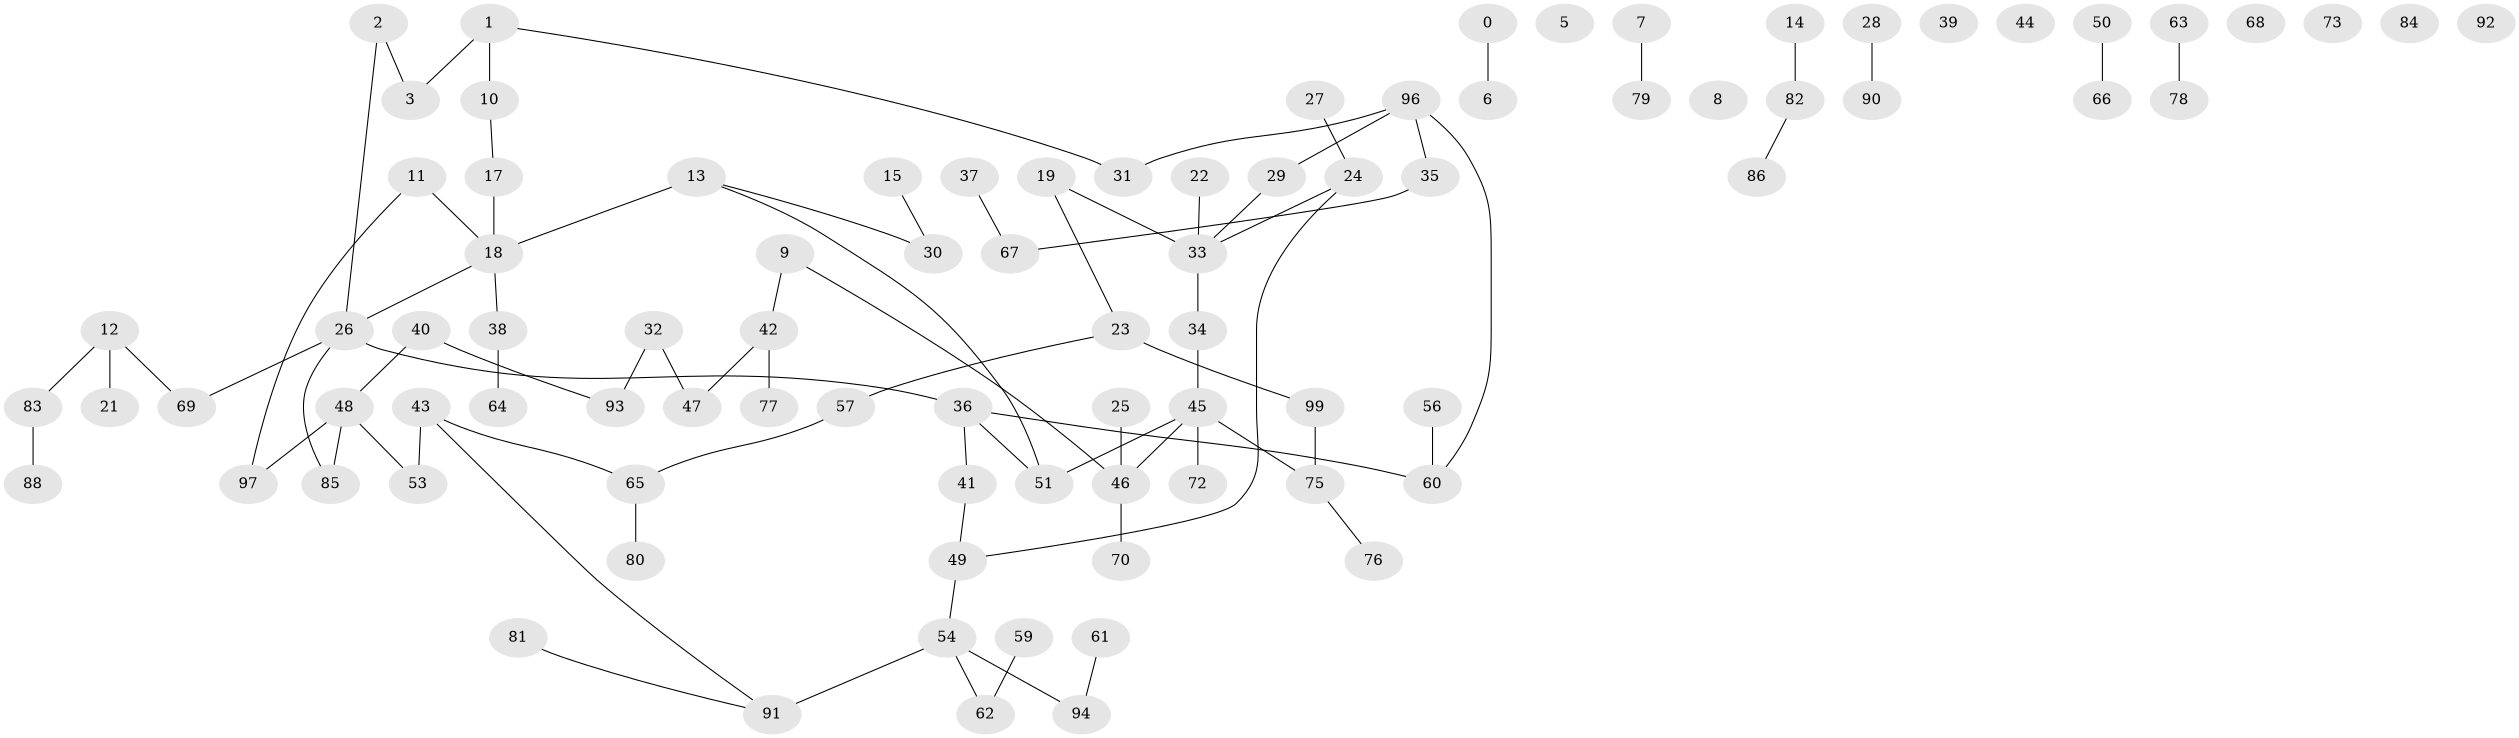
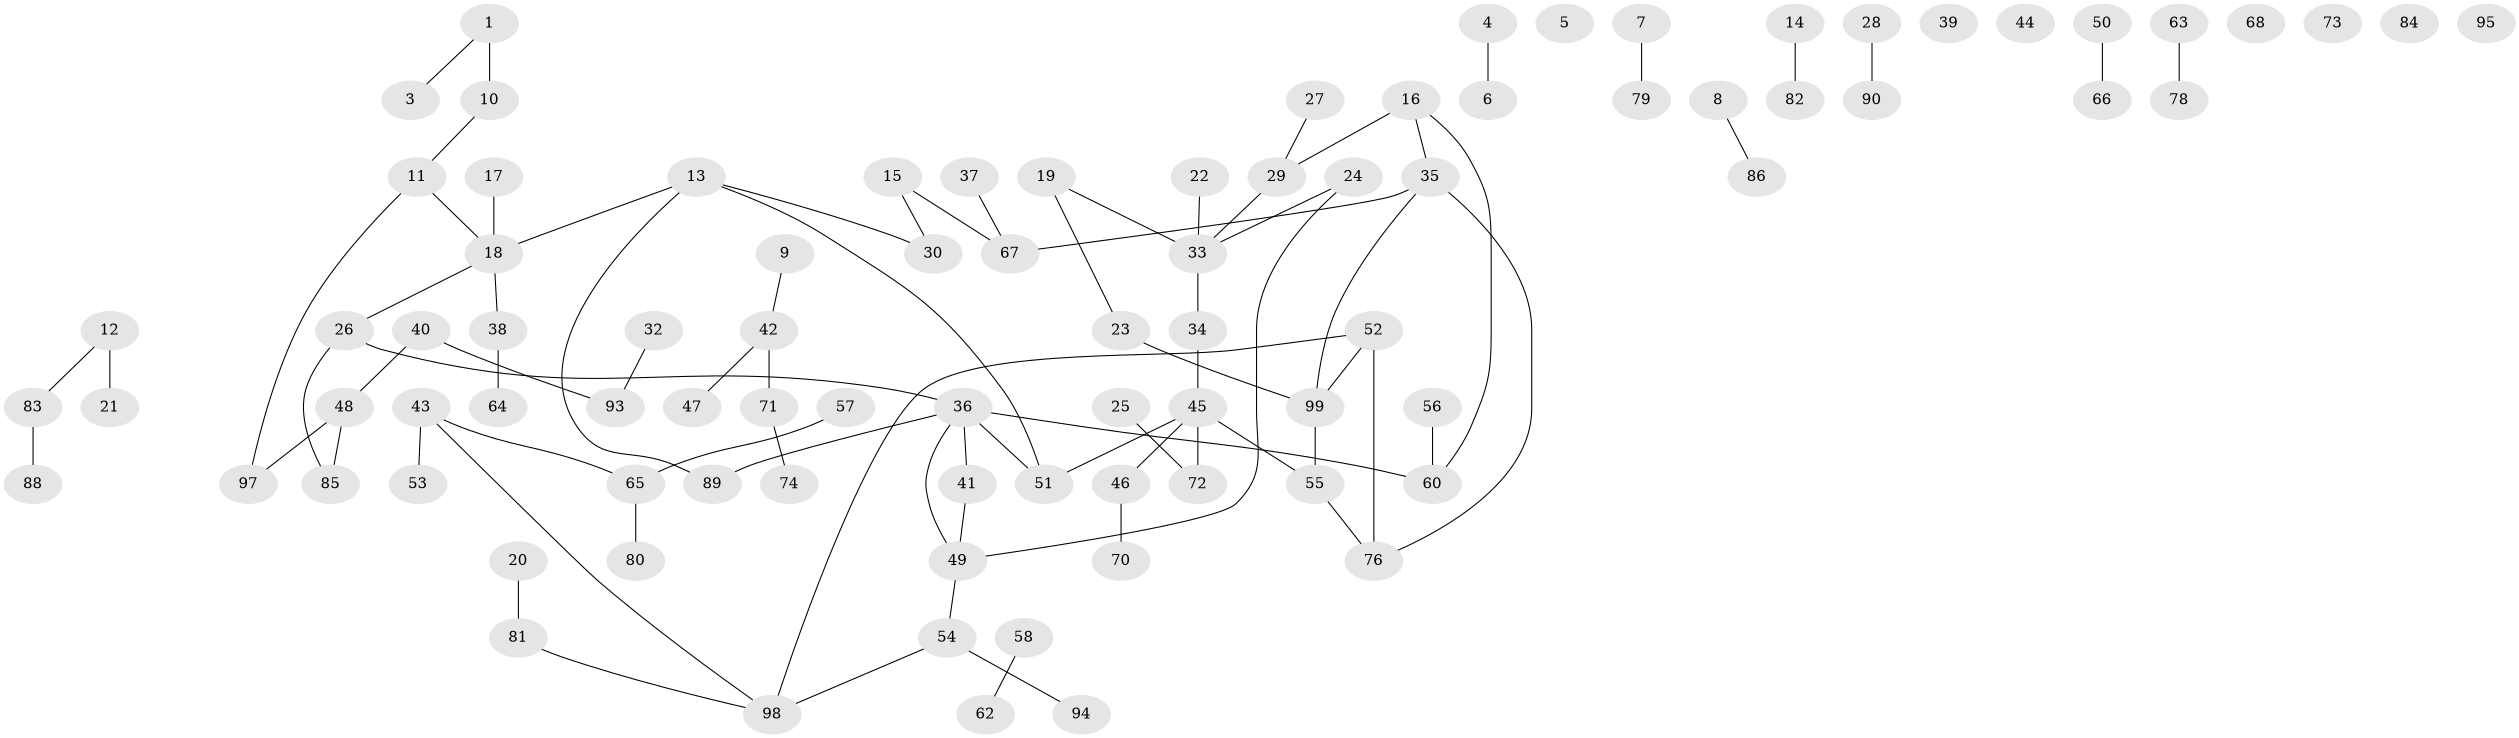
node "2": removed
node "0": label "0" -> "4"
node "92": label "92" -> "95"
node "96": label "96" -> "16"
edge "27" -- "24": now "27" -- "29"
edge "10" -- "17": now "10" -- "11"
edge "82" -- "86": now "8" -- "86"
node "31": removed
edge "15" -- "67": added
edge "35" -- "99": added
node "52": added
edge "9" -- "46": removed
edge "23" -- "57": removed
edge "32" -- "47": removed
edge "35" -- "76": added
node "69": removed
node "77": label "77" -> "71"
edge "48" -- "53": removed
edge "25" -- "46": now "25" -- "72"
edge "36" -- "49": added
node "89": added
node "74": added
node "75": label "75" -> "55"
node "20": added
node "59": label "59" -> "58"
node "61": removed
edge "54" -- "62": removed
node "91": label "91" -> "98"
